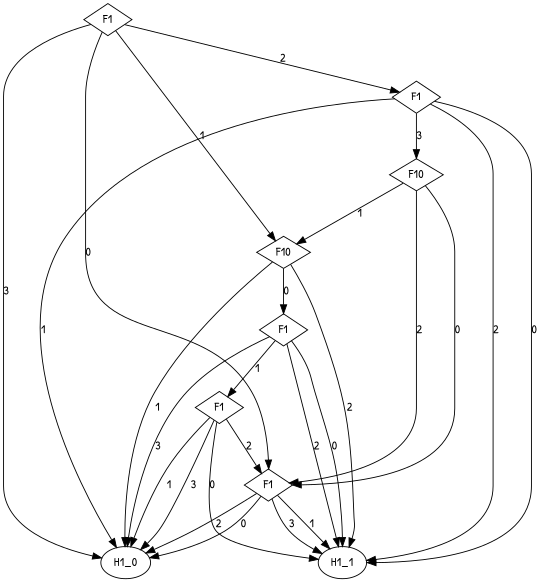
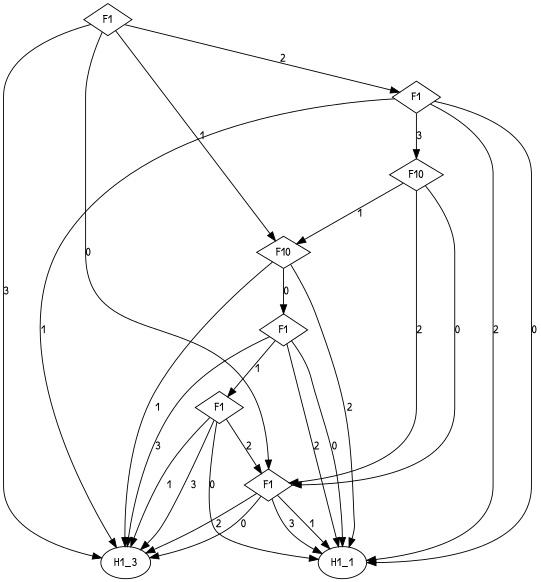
node "H1_0": label "H1_0" -> "H1_3"
